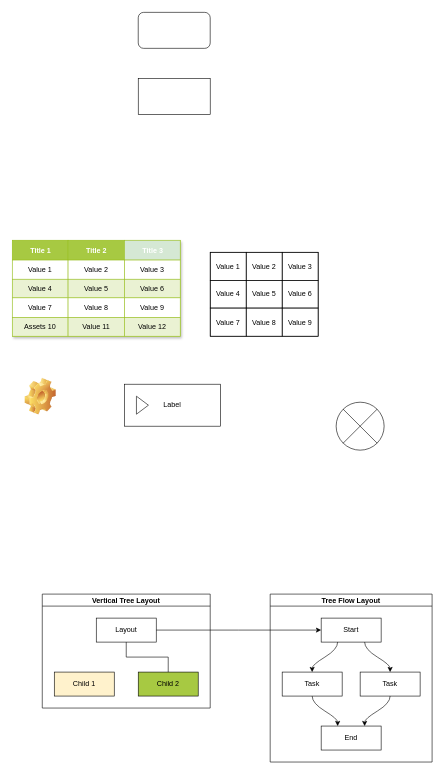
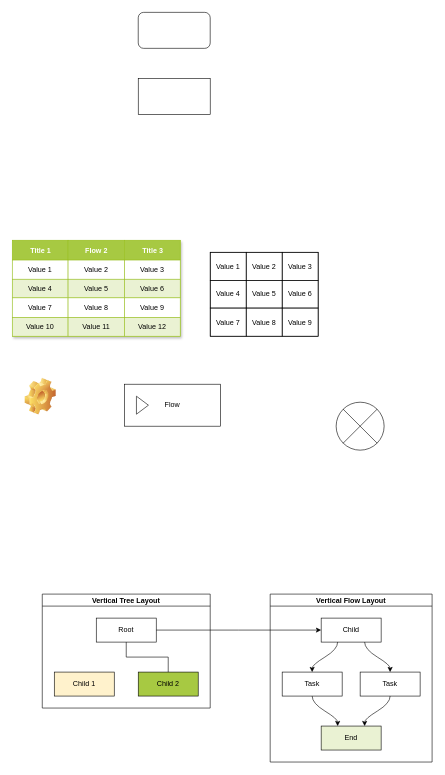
node "Title 3": fillcolor #d5e8d4 -> #a7c942
node "Title 2": label "Title 2" -> "Flow 2"
node "Assets 10": label "Assets 10" -> "Value 10"
node "Label": label "Label" -> "Flow"
node "Tree Flow Layout": label "Tree Flow Layout" -> "Vertical Flow Layout"
node "Layout": label "Layout" -> "Root"
node "Start": label "Start" -> "Child"
node "End": fillcolor #ffffff -> #eaf2d3
